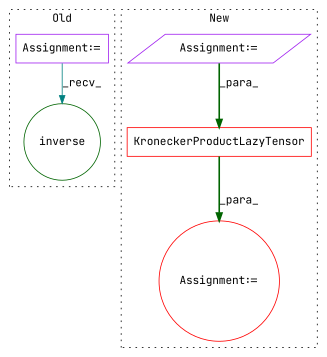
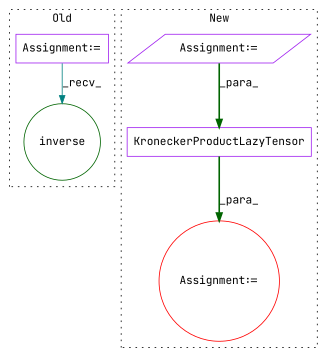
node "KroneckerProductLazyTensor": color red -> purple
